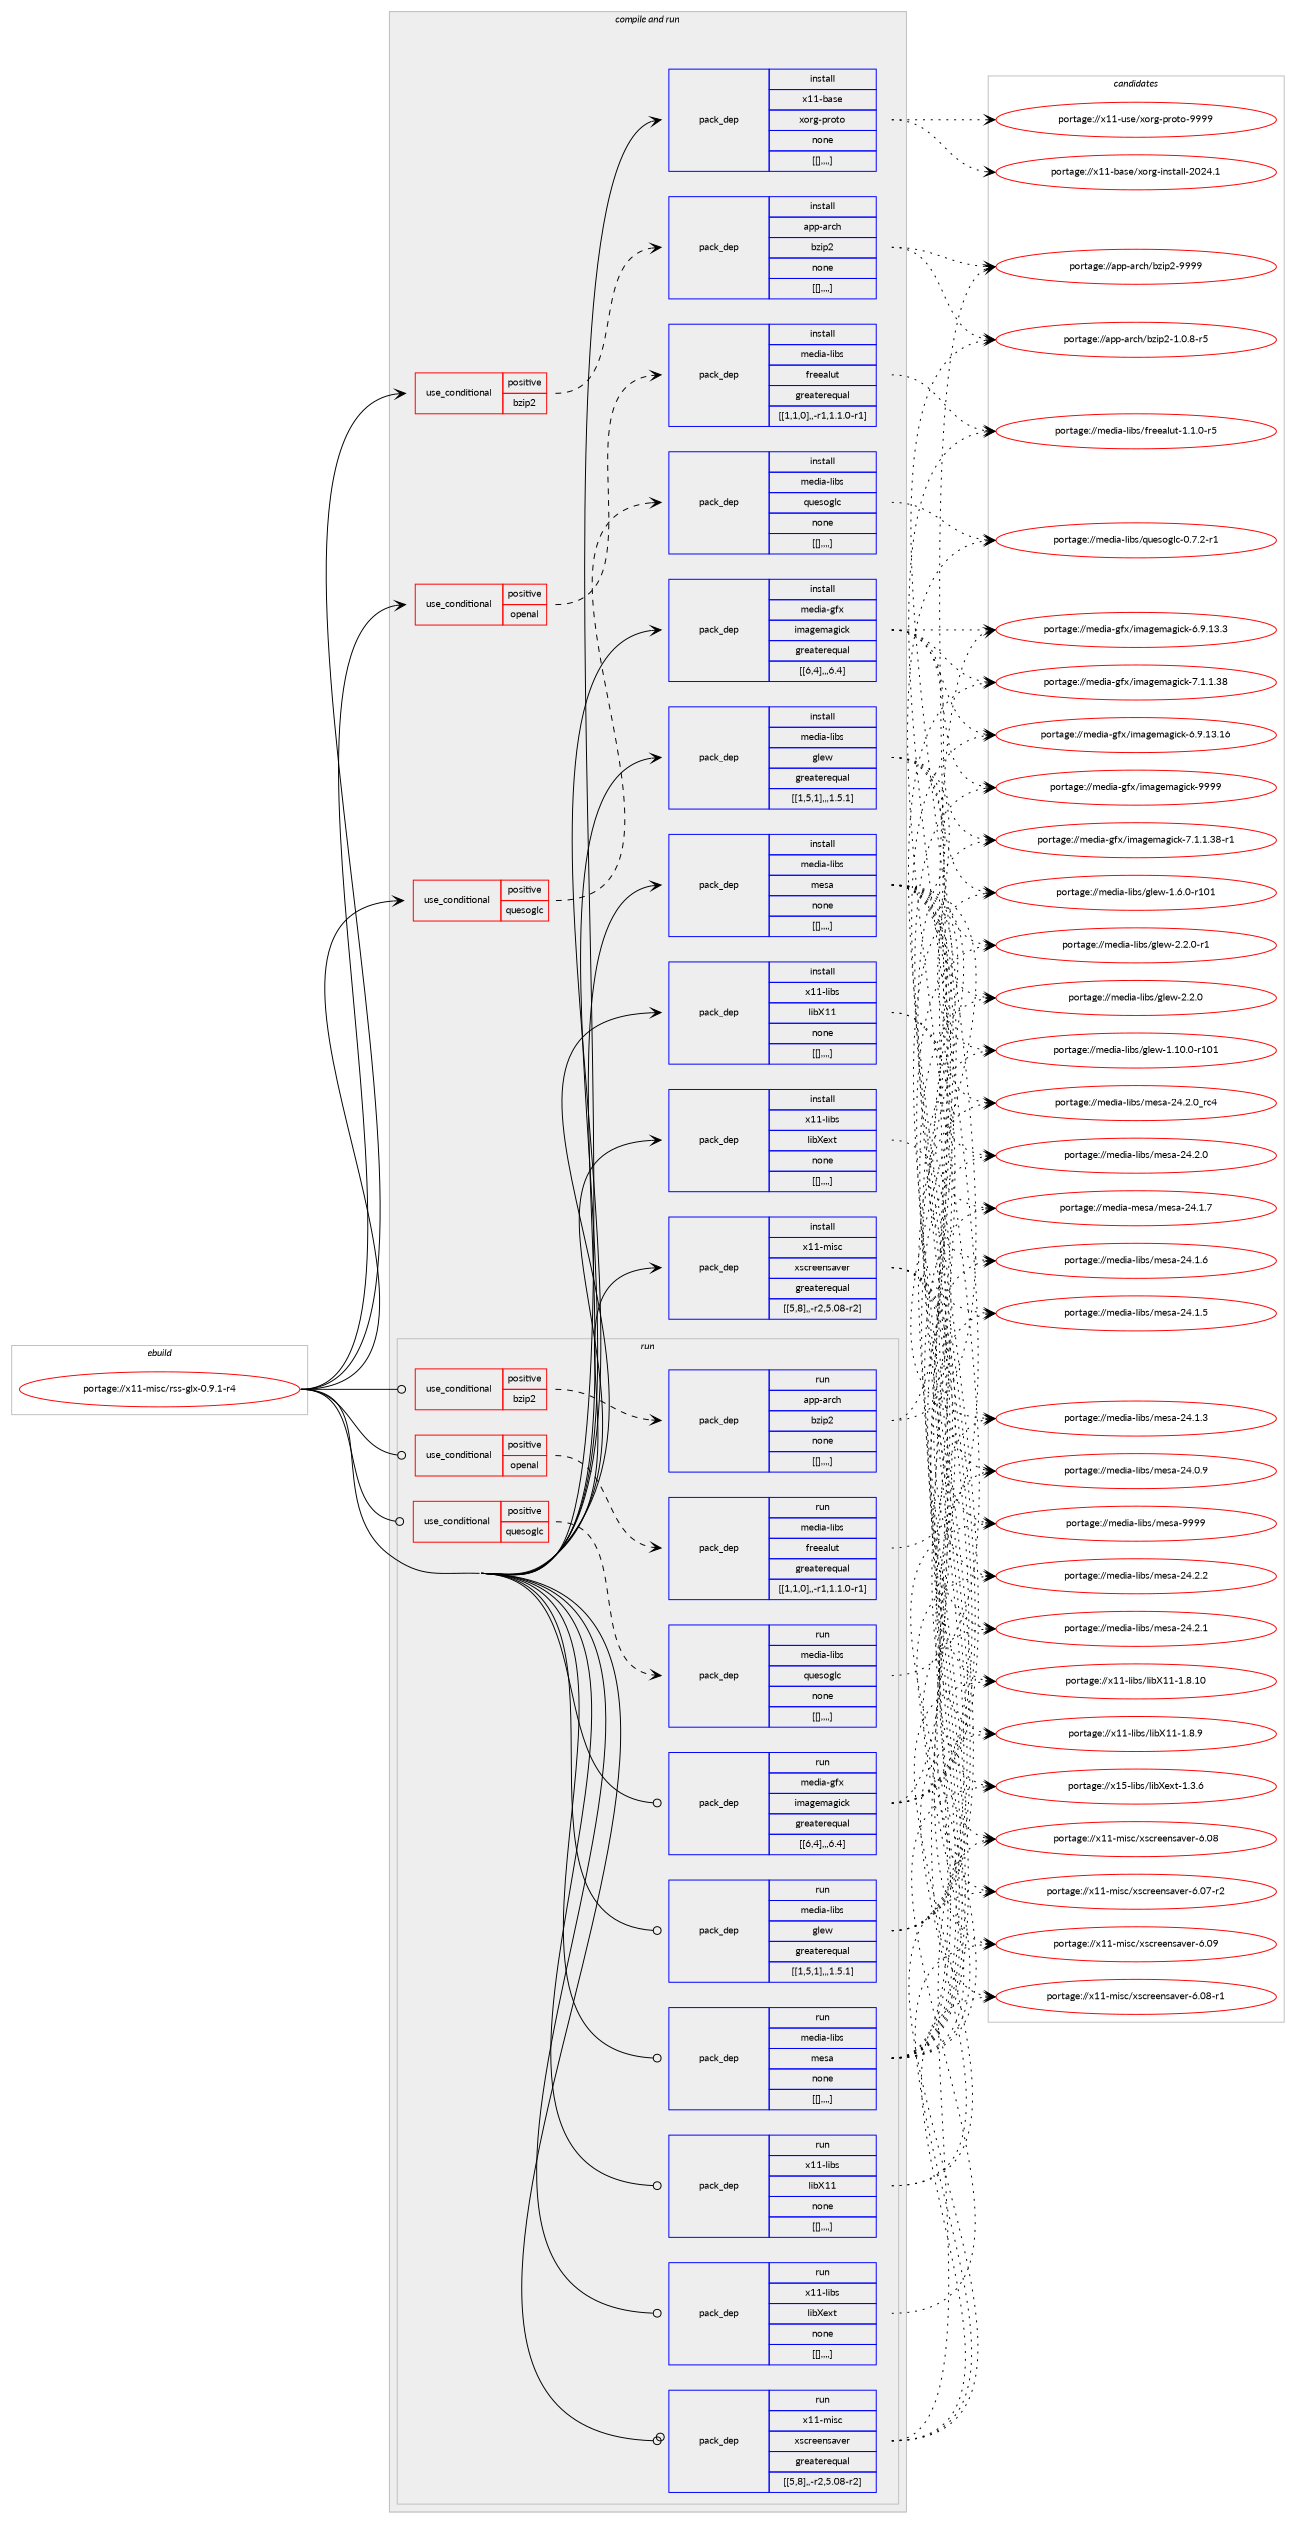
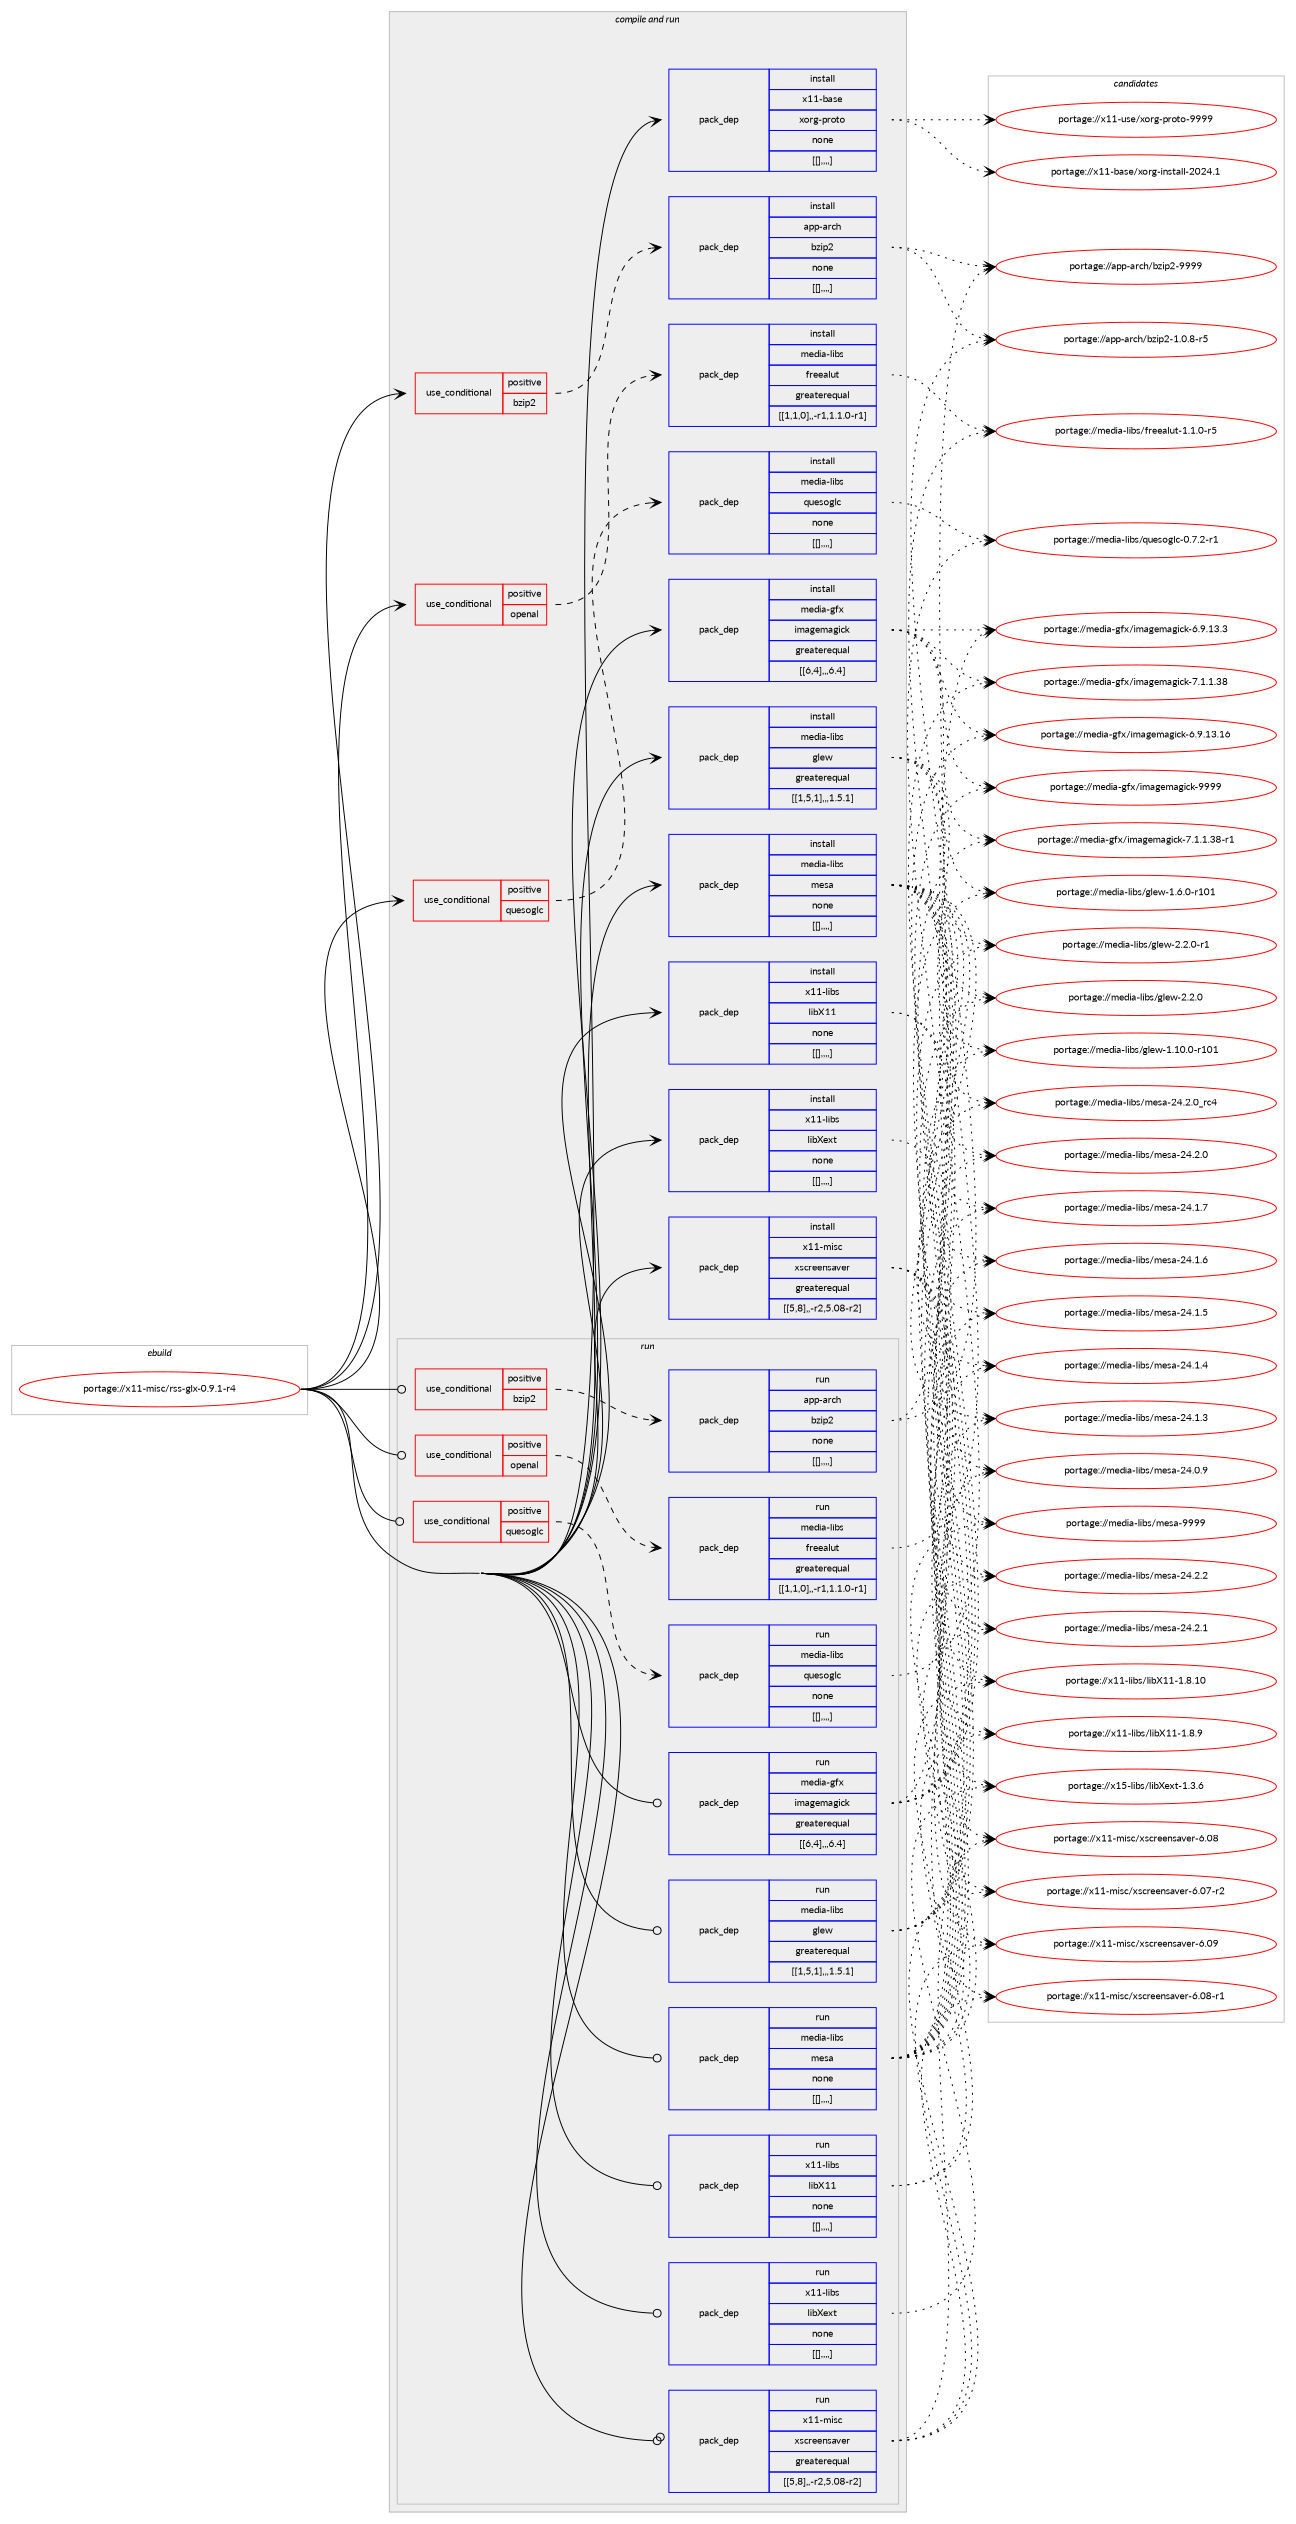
node "portage://media-mesa/mesa-24.1.7": label "portage://media-mesa/mesa-24.1.7" -> "portage://media-libs/mesa-24.1.7"
node "portage://media-libs/mesa-24.1.4": added
